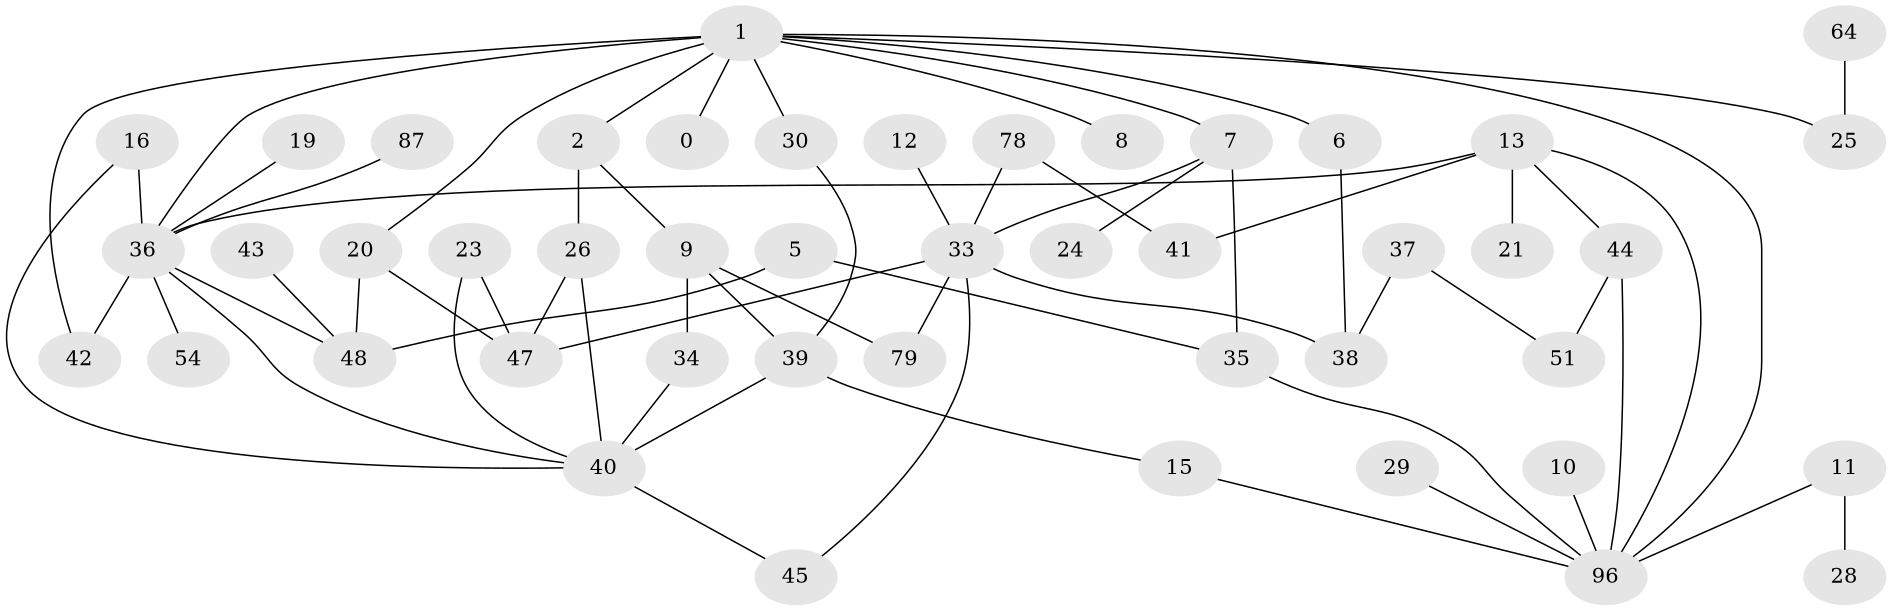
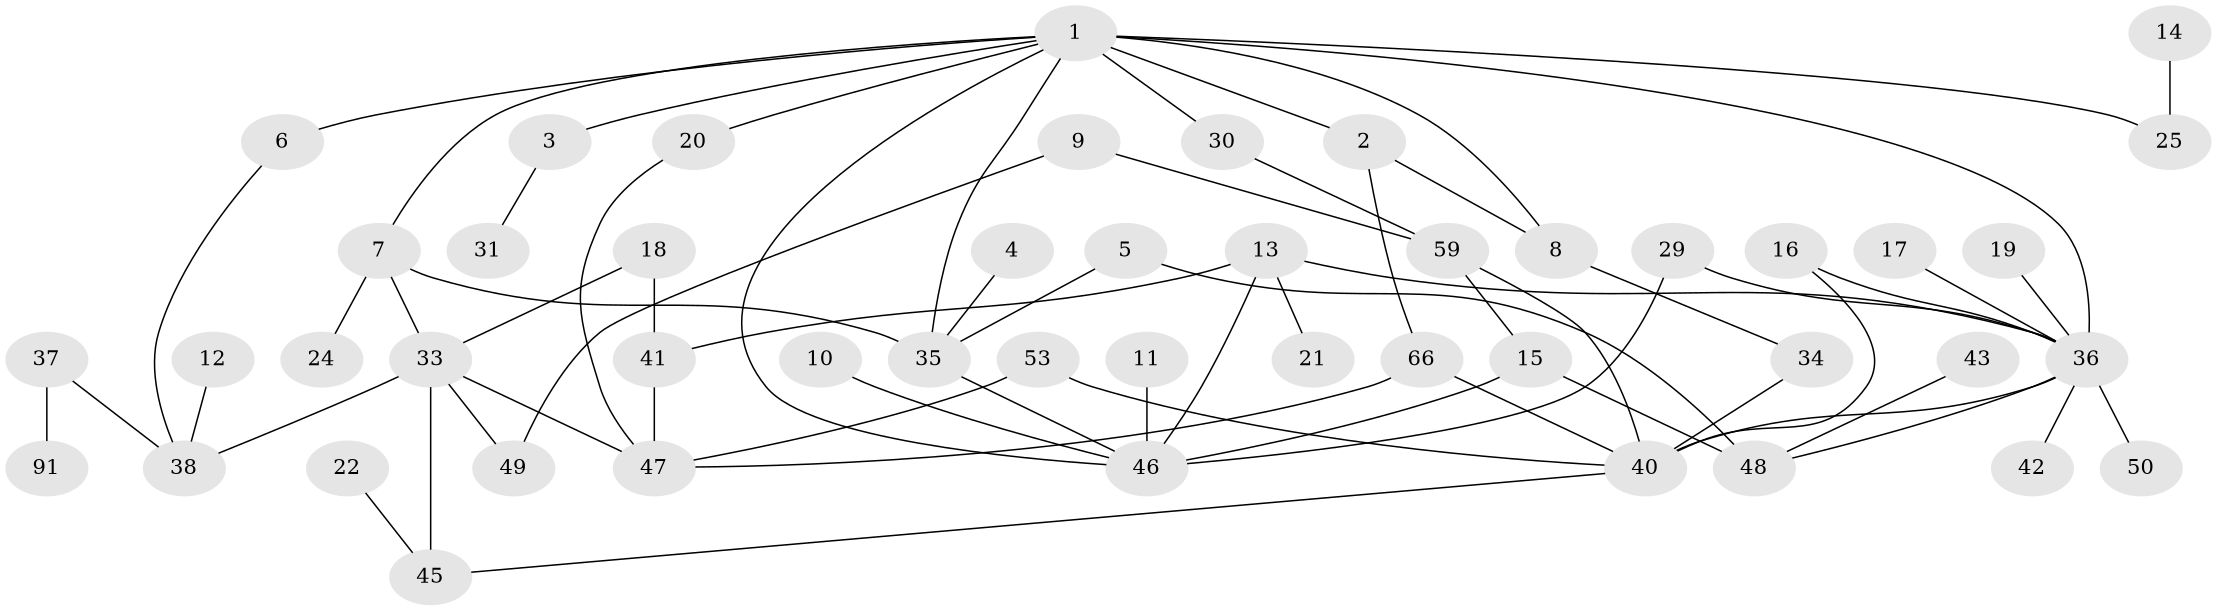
node "64": label "64" -> "14"
edge "1" -- "42": now "1" -- "35"
node "87": label "87" -> "17"
node "0": label "0" -> "3"
node "78": label "78" -> "18"
edge "2" -- "9": now "2" -- "8"
edge "12" -- "33": now "12" -- "38"
node "23": label "23" -> "53"
node "31": added
node "26": label "26" -> "66"
node "4": added
node "44": removed
edge "29" -- "36": added
edge "20" -- "48": now "15" -- "48"
edge "9" -- "34": now "8" -- "34"
node "54": label "54" -> "50"
node "39": label "39" -> "59"
node "79": label "79" -> "49"
node "51": label "51" -> "91"
edge "41" -- "47": added
node "22": added
node "96": label "96" -> "46"
node "28": removed
